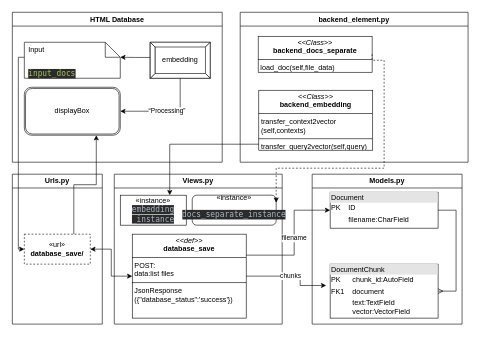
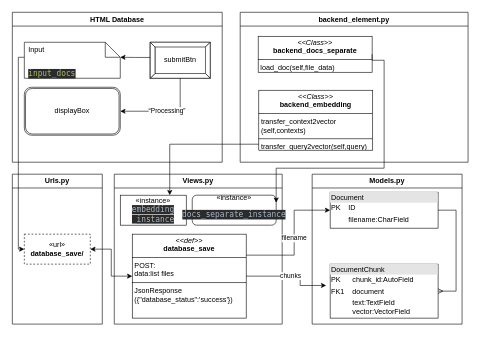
node "embedding": label "embedding" -> "submitBtn"
edge "<<Class>> backend_docs_separate load_doc(self,file_data)" -> "«instance» docs_separate_instance": style dashed -> solid
edge "«url» database_save/" -> "displayBox": removed
